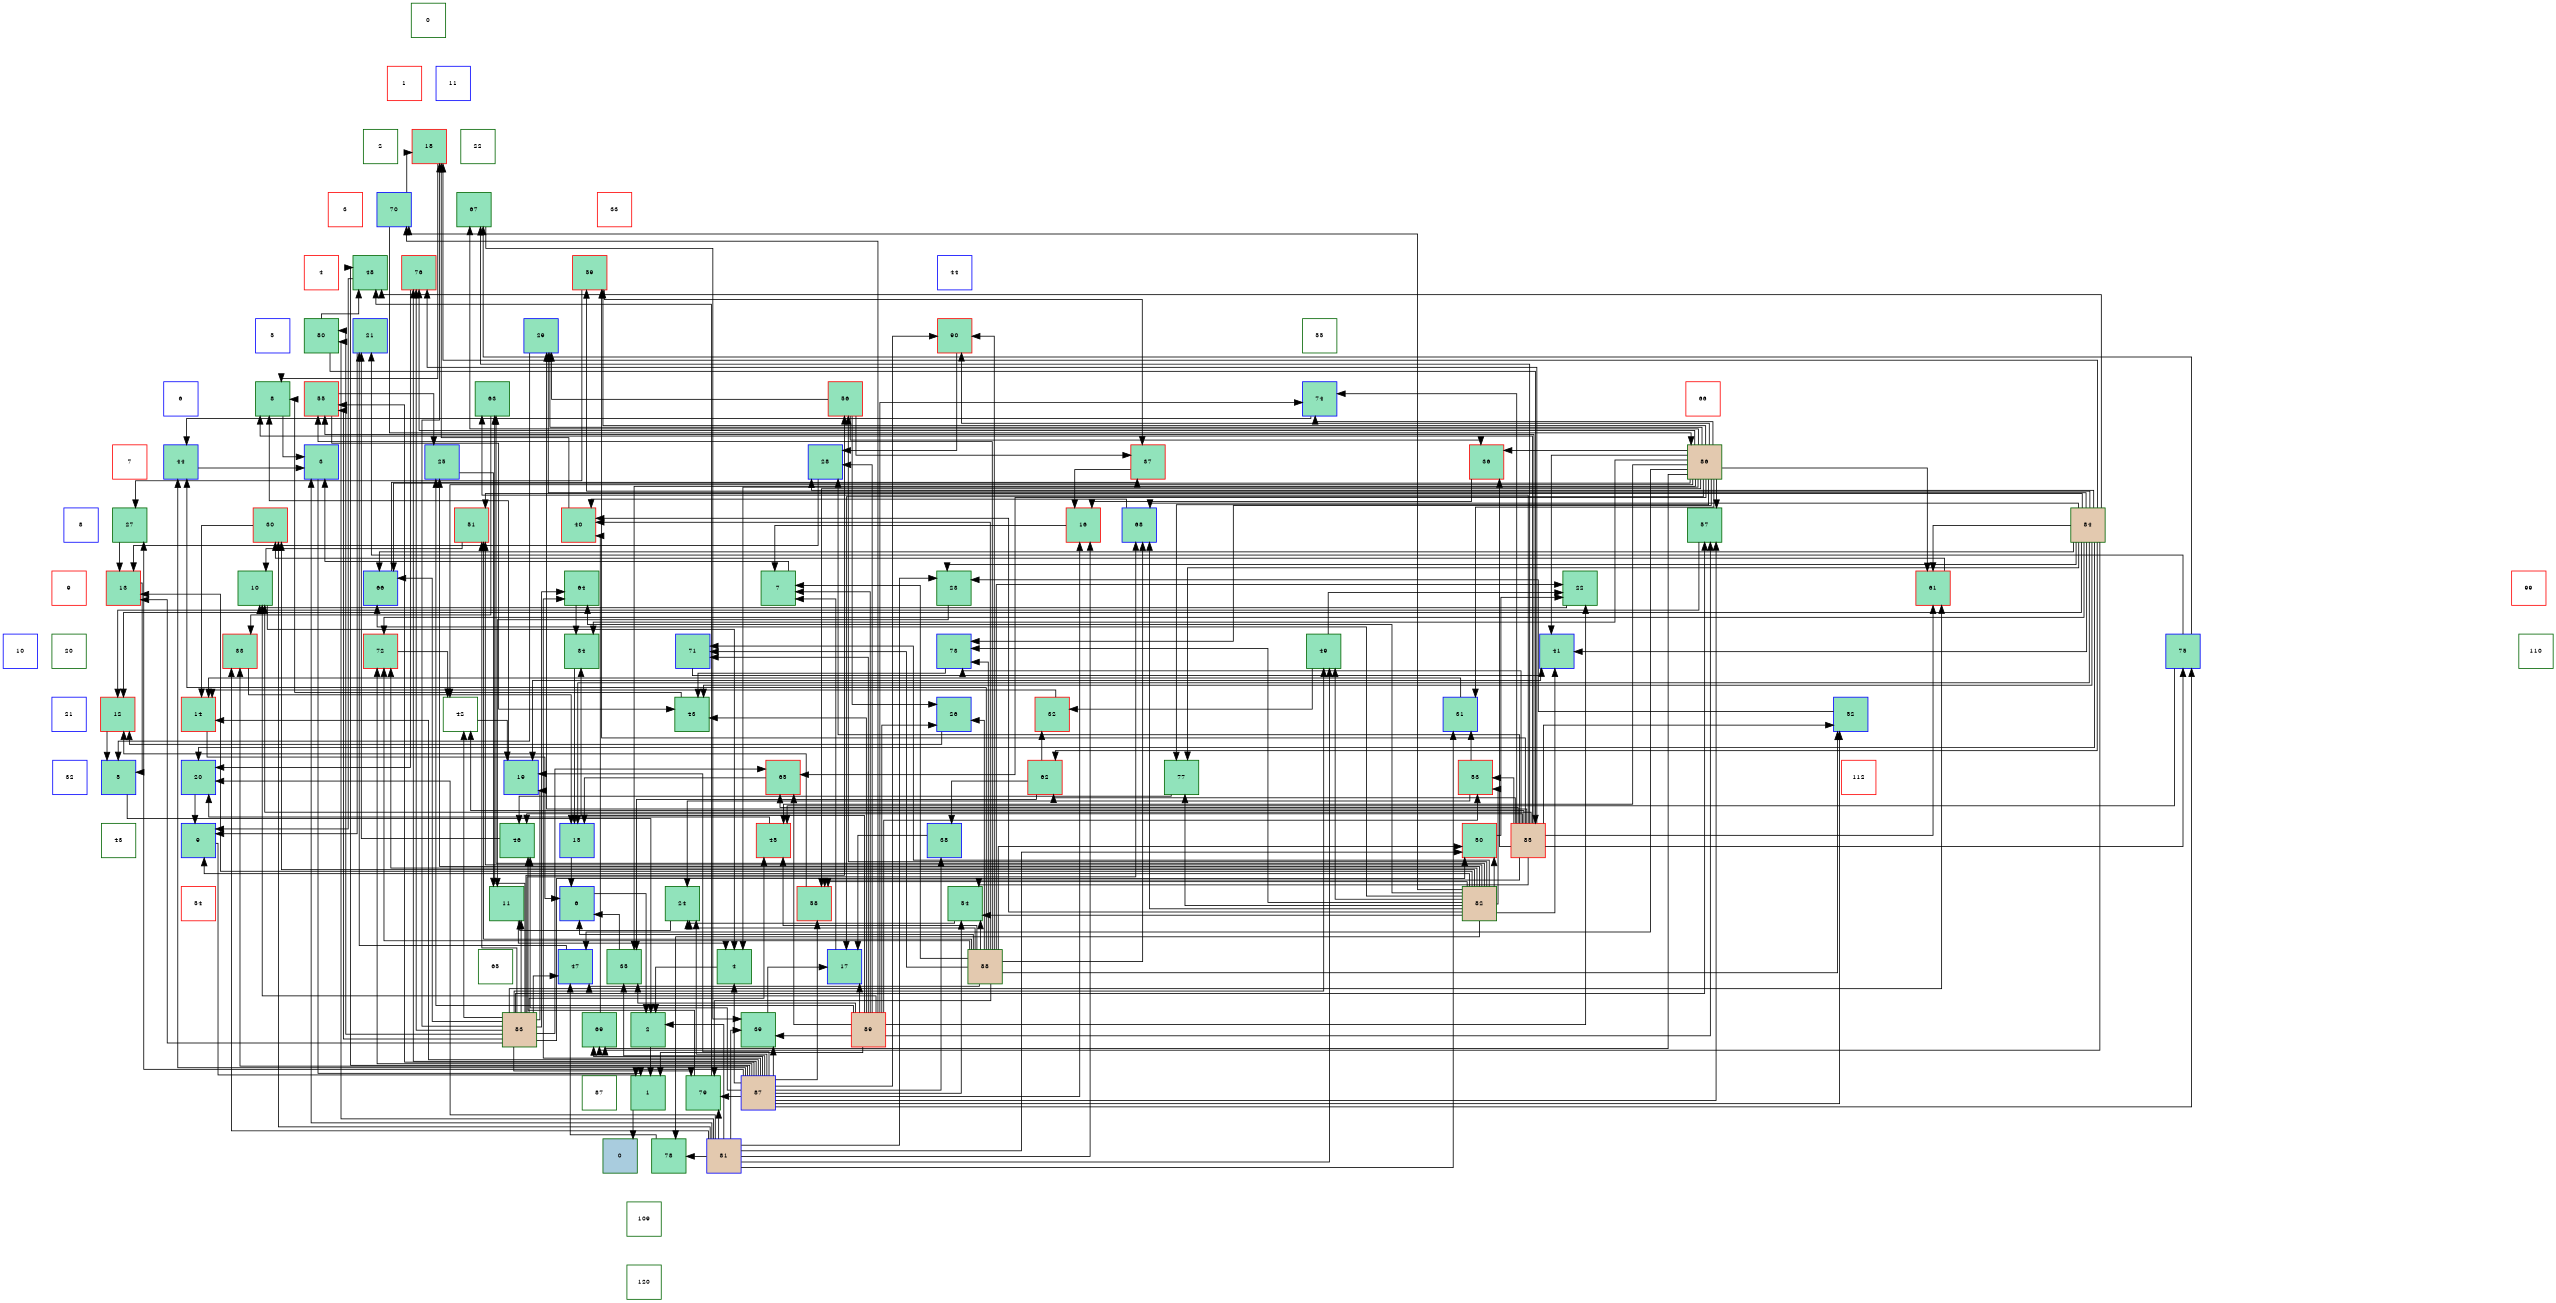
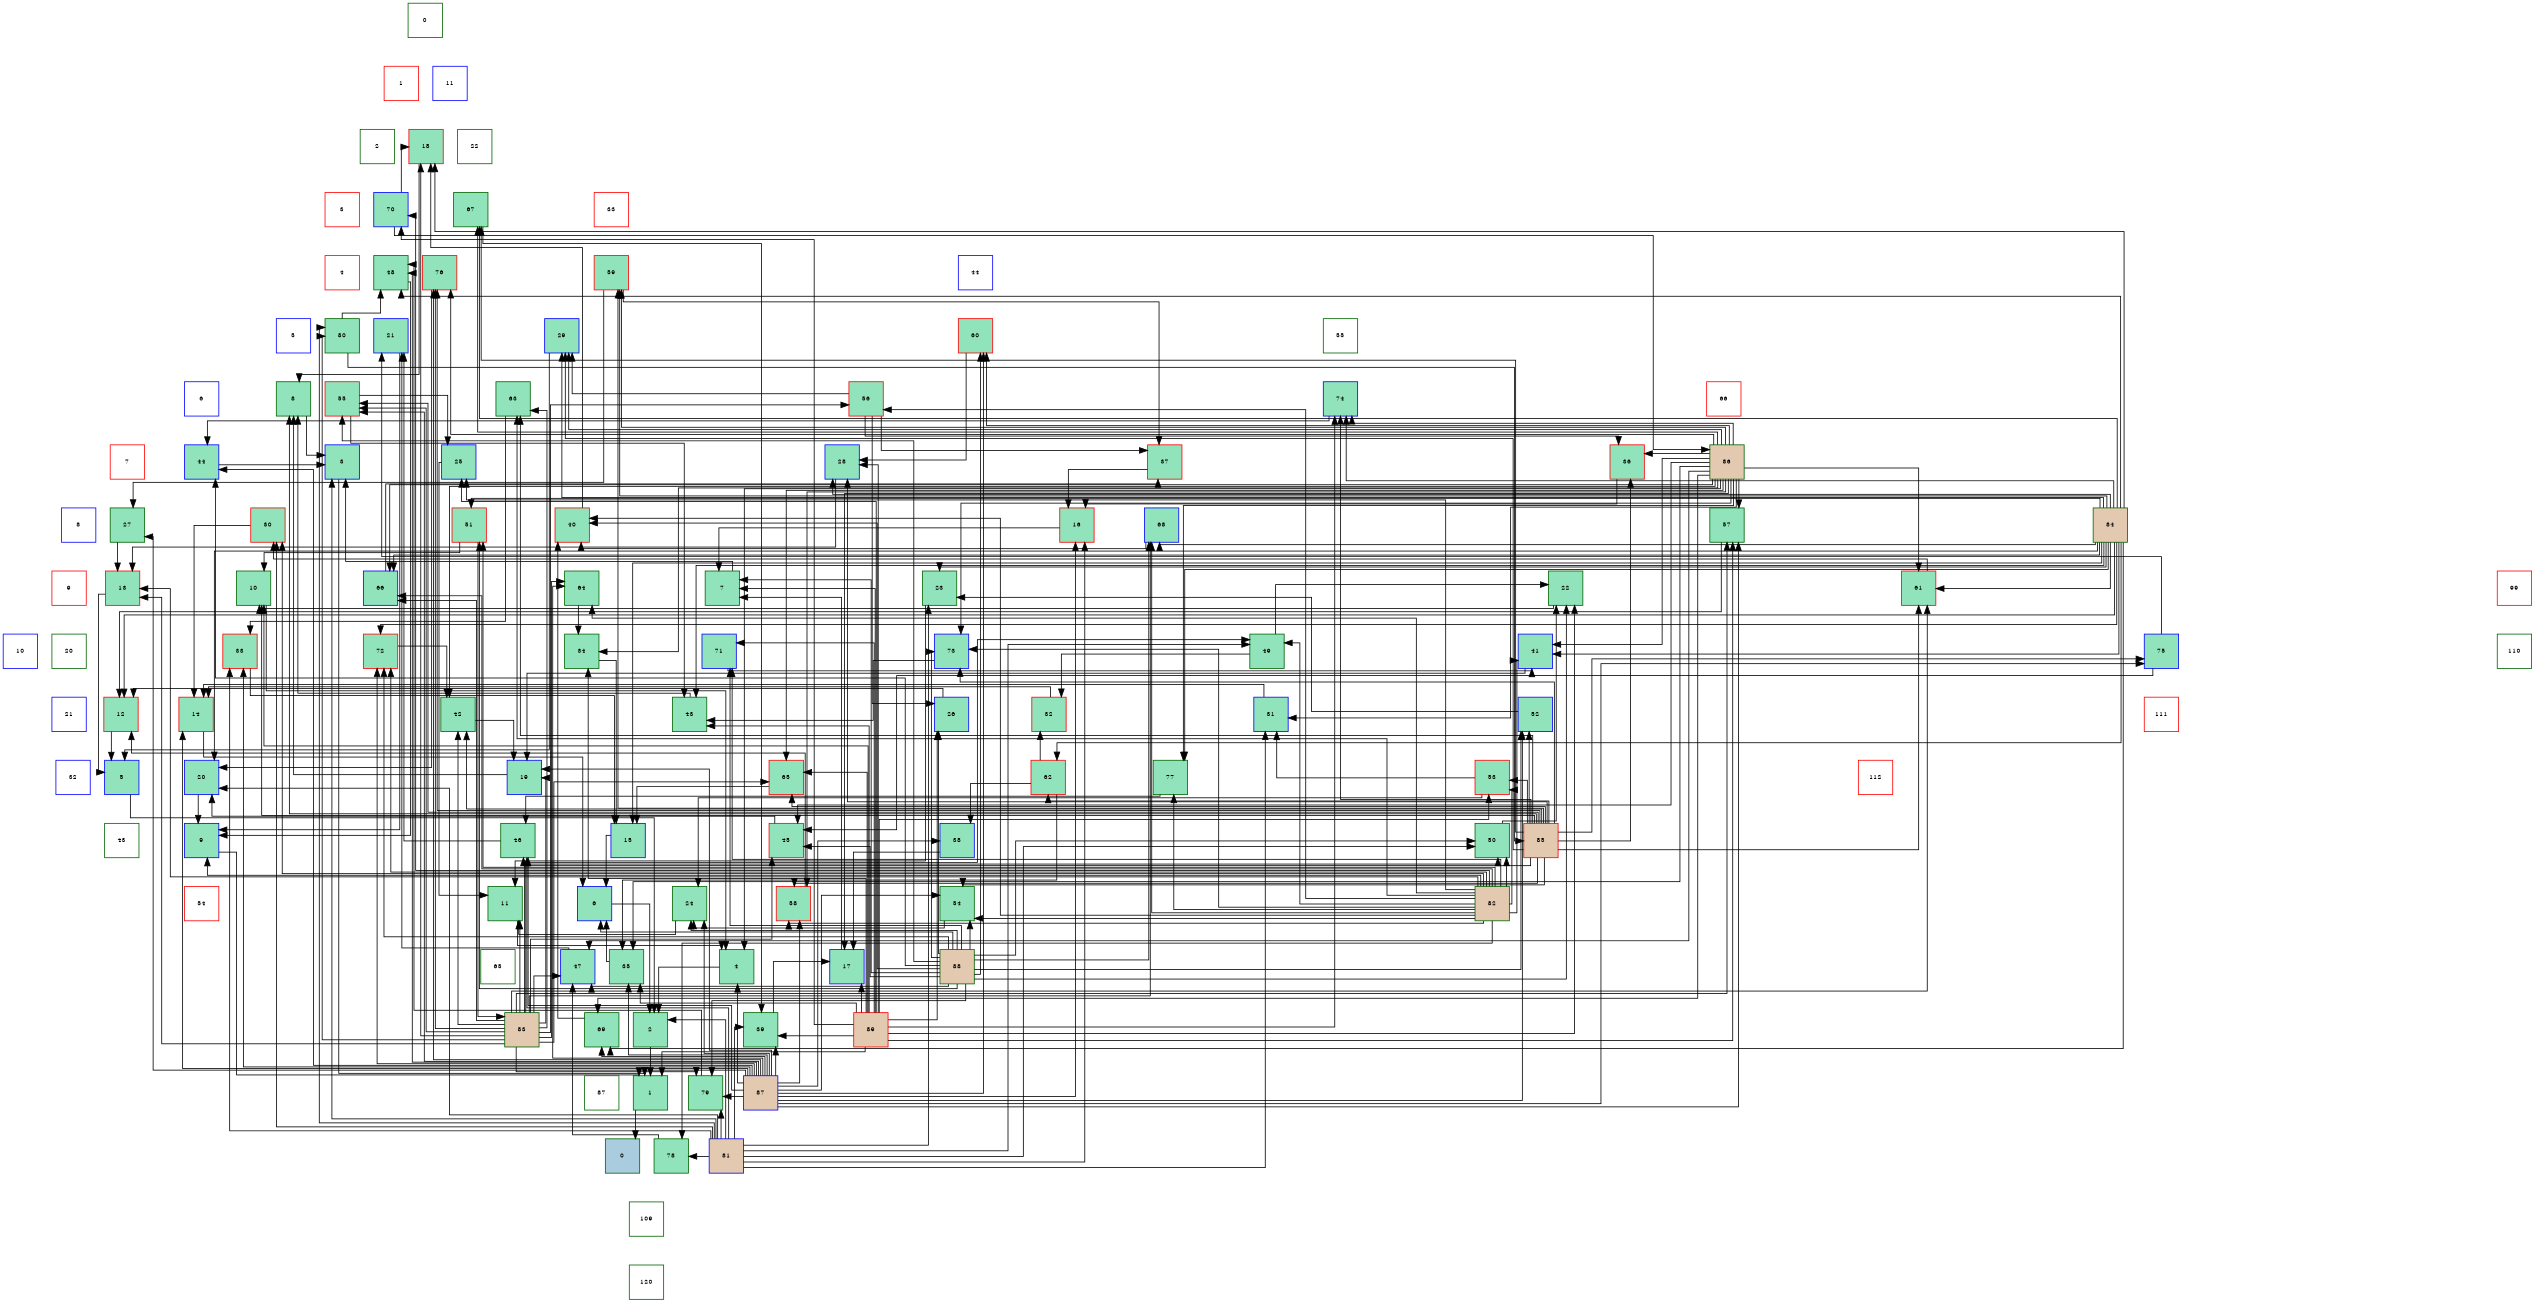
node "90": label "90" -> "60"
edge "75" -> "67": now "84" -> "67"
edge "84" -> "74": added
node "42": fillcolor #ffffff -> #91e3bb
node "111": added
edge "83" -> "51": reversed
node "50": color red -> darkgreen
edge "79" -> "46": now "81" -> "46"
